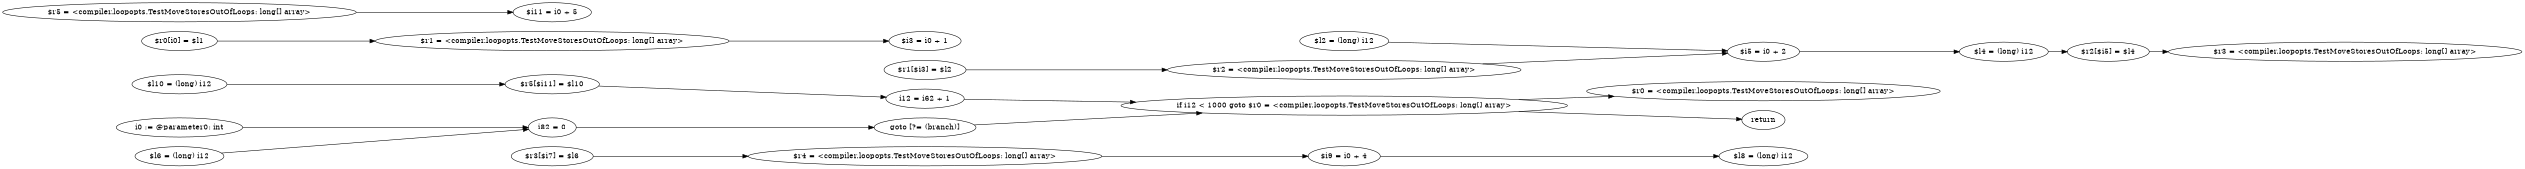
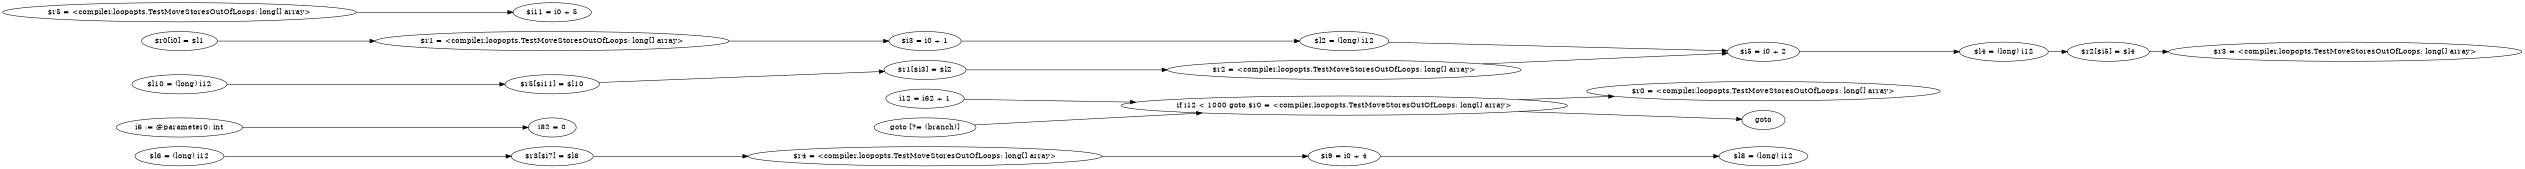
edge "$i3 = i0 + 1" -> "$l2 = (long) i12": added
edge "$r5[$i11] = $l10" -> "i12 = i62 + 1": now "$r5[$i11] = $l10" -> "$r1[$i3] = $l2"
node "return": label "return" -> "goto"
node "i0 := @parameter0: int": label "i0 := @parameter0: int" -> "i6 := @parameter0: int"
edge "i82 = 0" -> "goto [?= (branch)]": removed
edge "$l6 = (long) i12" -> "i82 = 0": now "$l6 = (long) i12" -> "$r3[$i7] = $l6"
